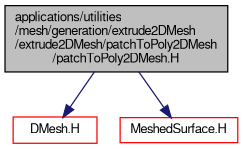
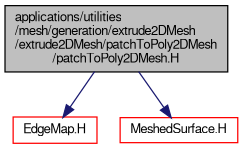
node "DMesh.H": label "DMesh.H" -> "EdgeMap.H"
